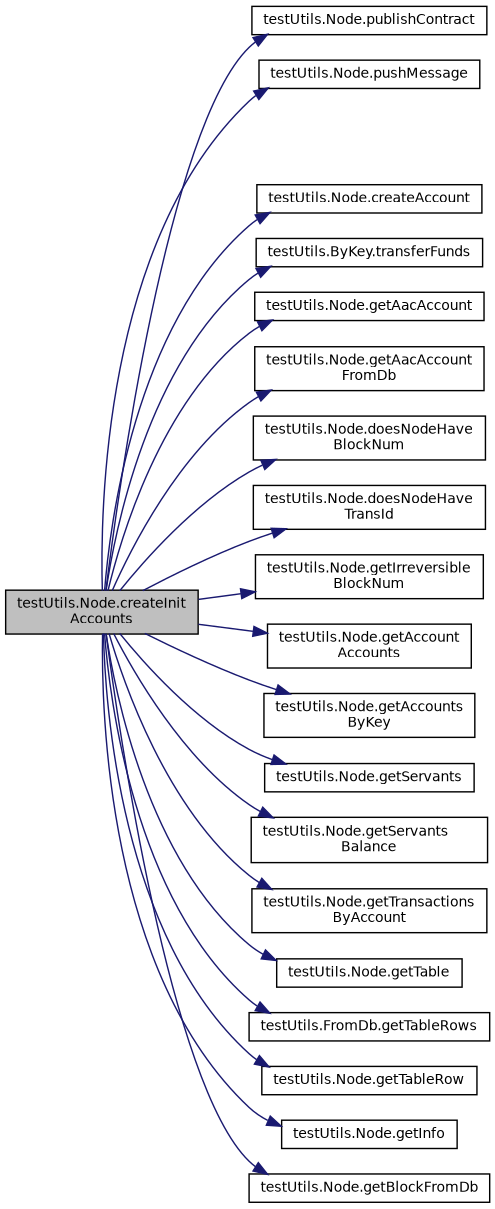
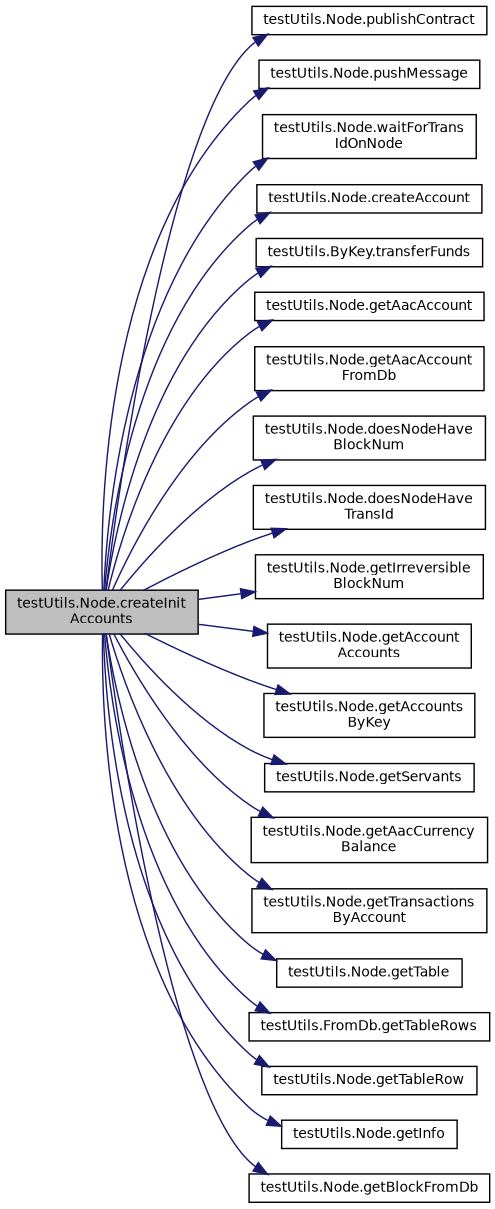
node "testUtils.Node.waitForTrans IdOnNode": added
node "testUtils.Node.getServants Balance": label "testUtils.Node.getServants Balance" -> "testUtils.Node.getAacCurrency Balance"
